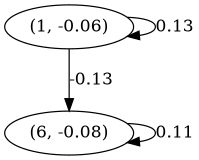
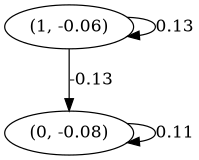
node "(6, -0.08)": label "(6, -0.08)" -> "(0, -0.08)"
